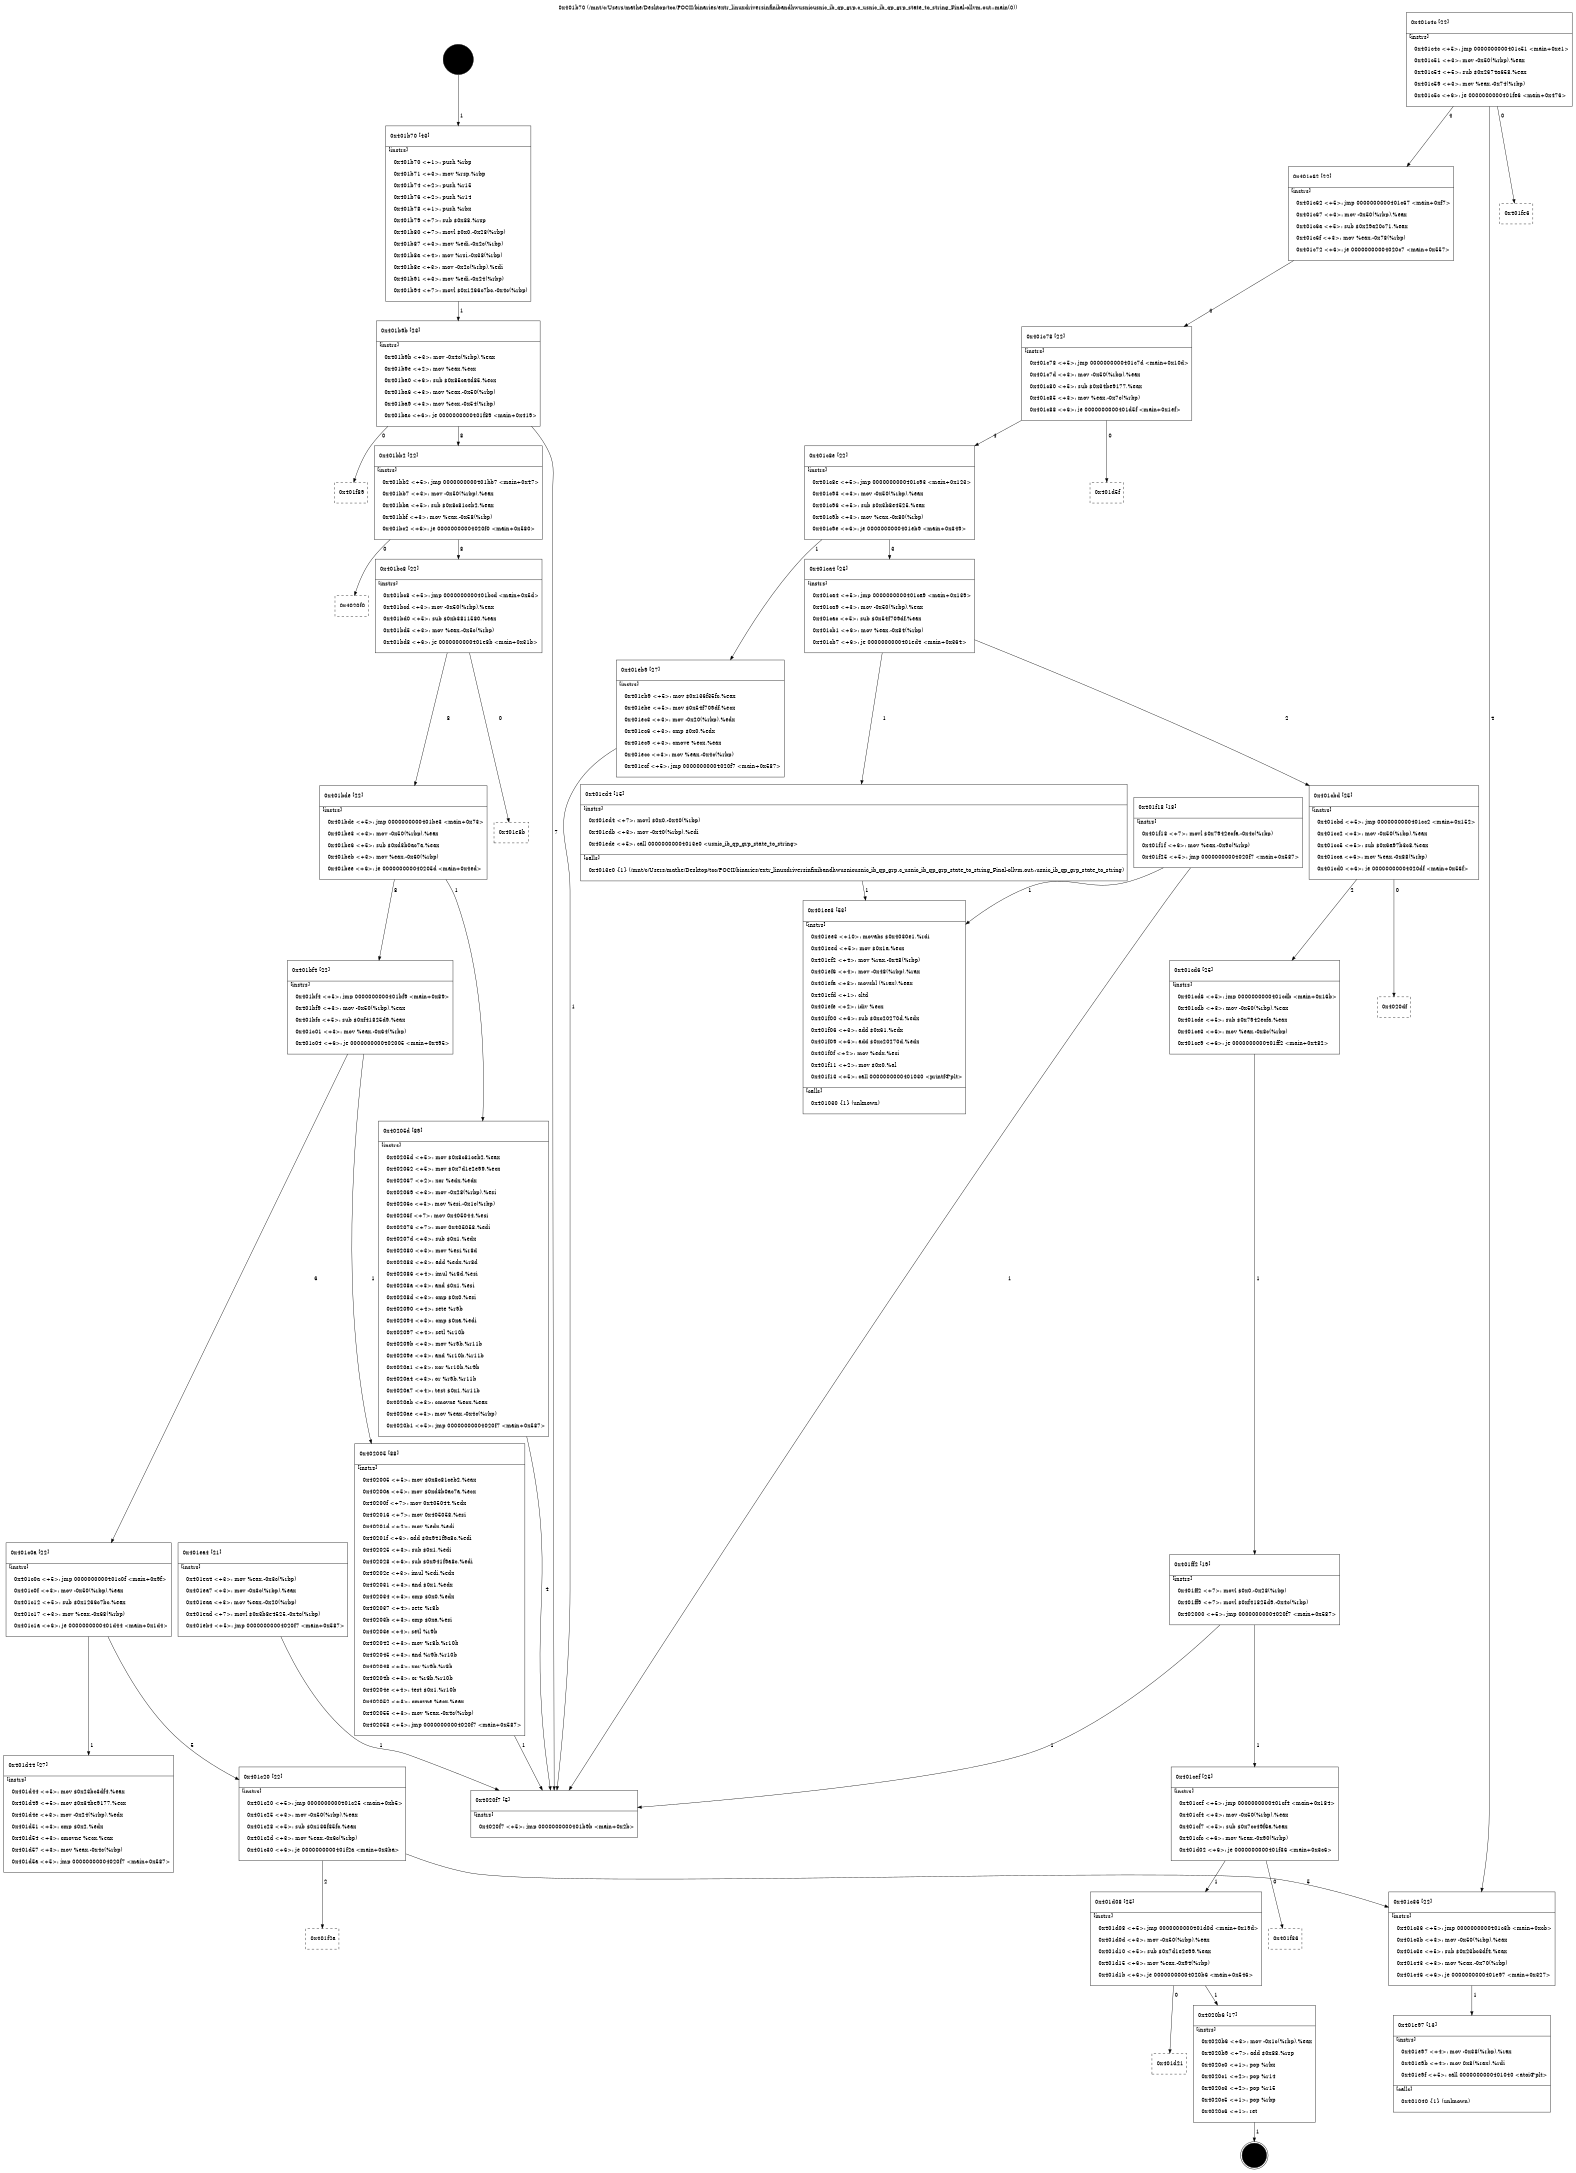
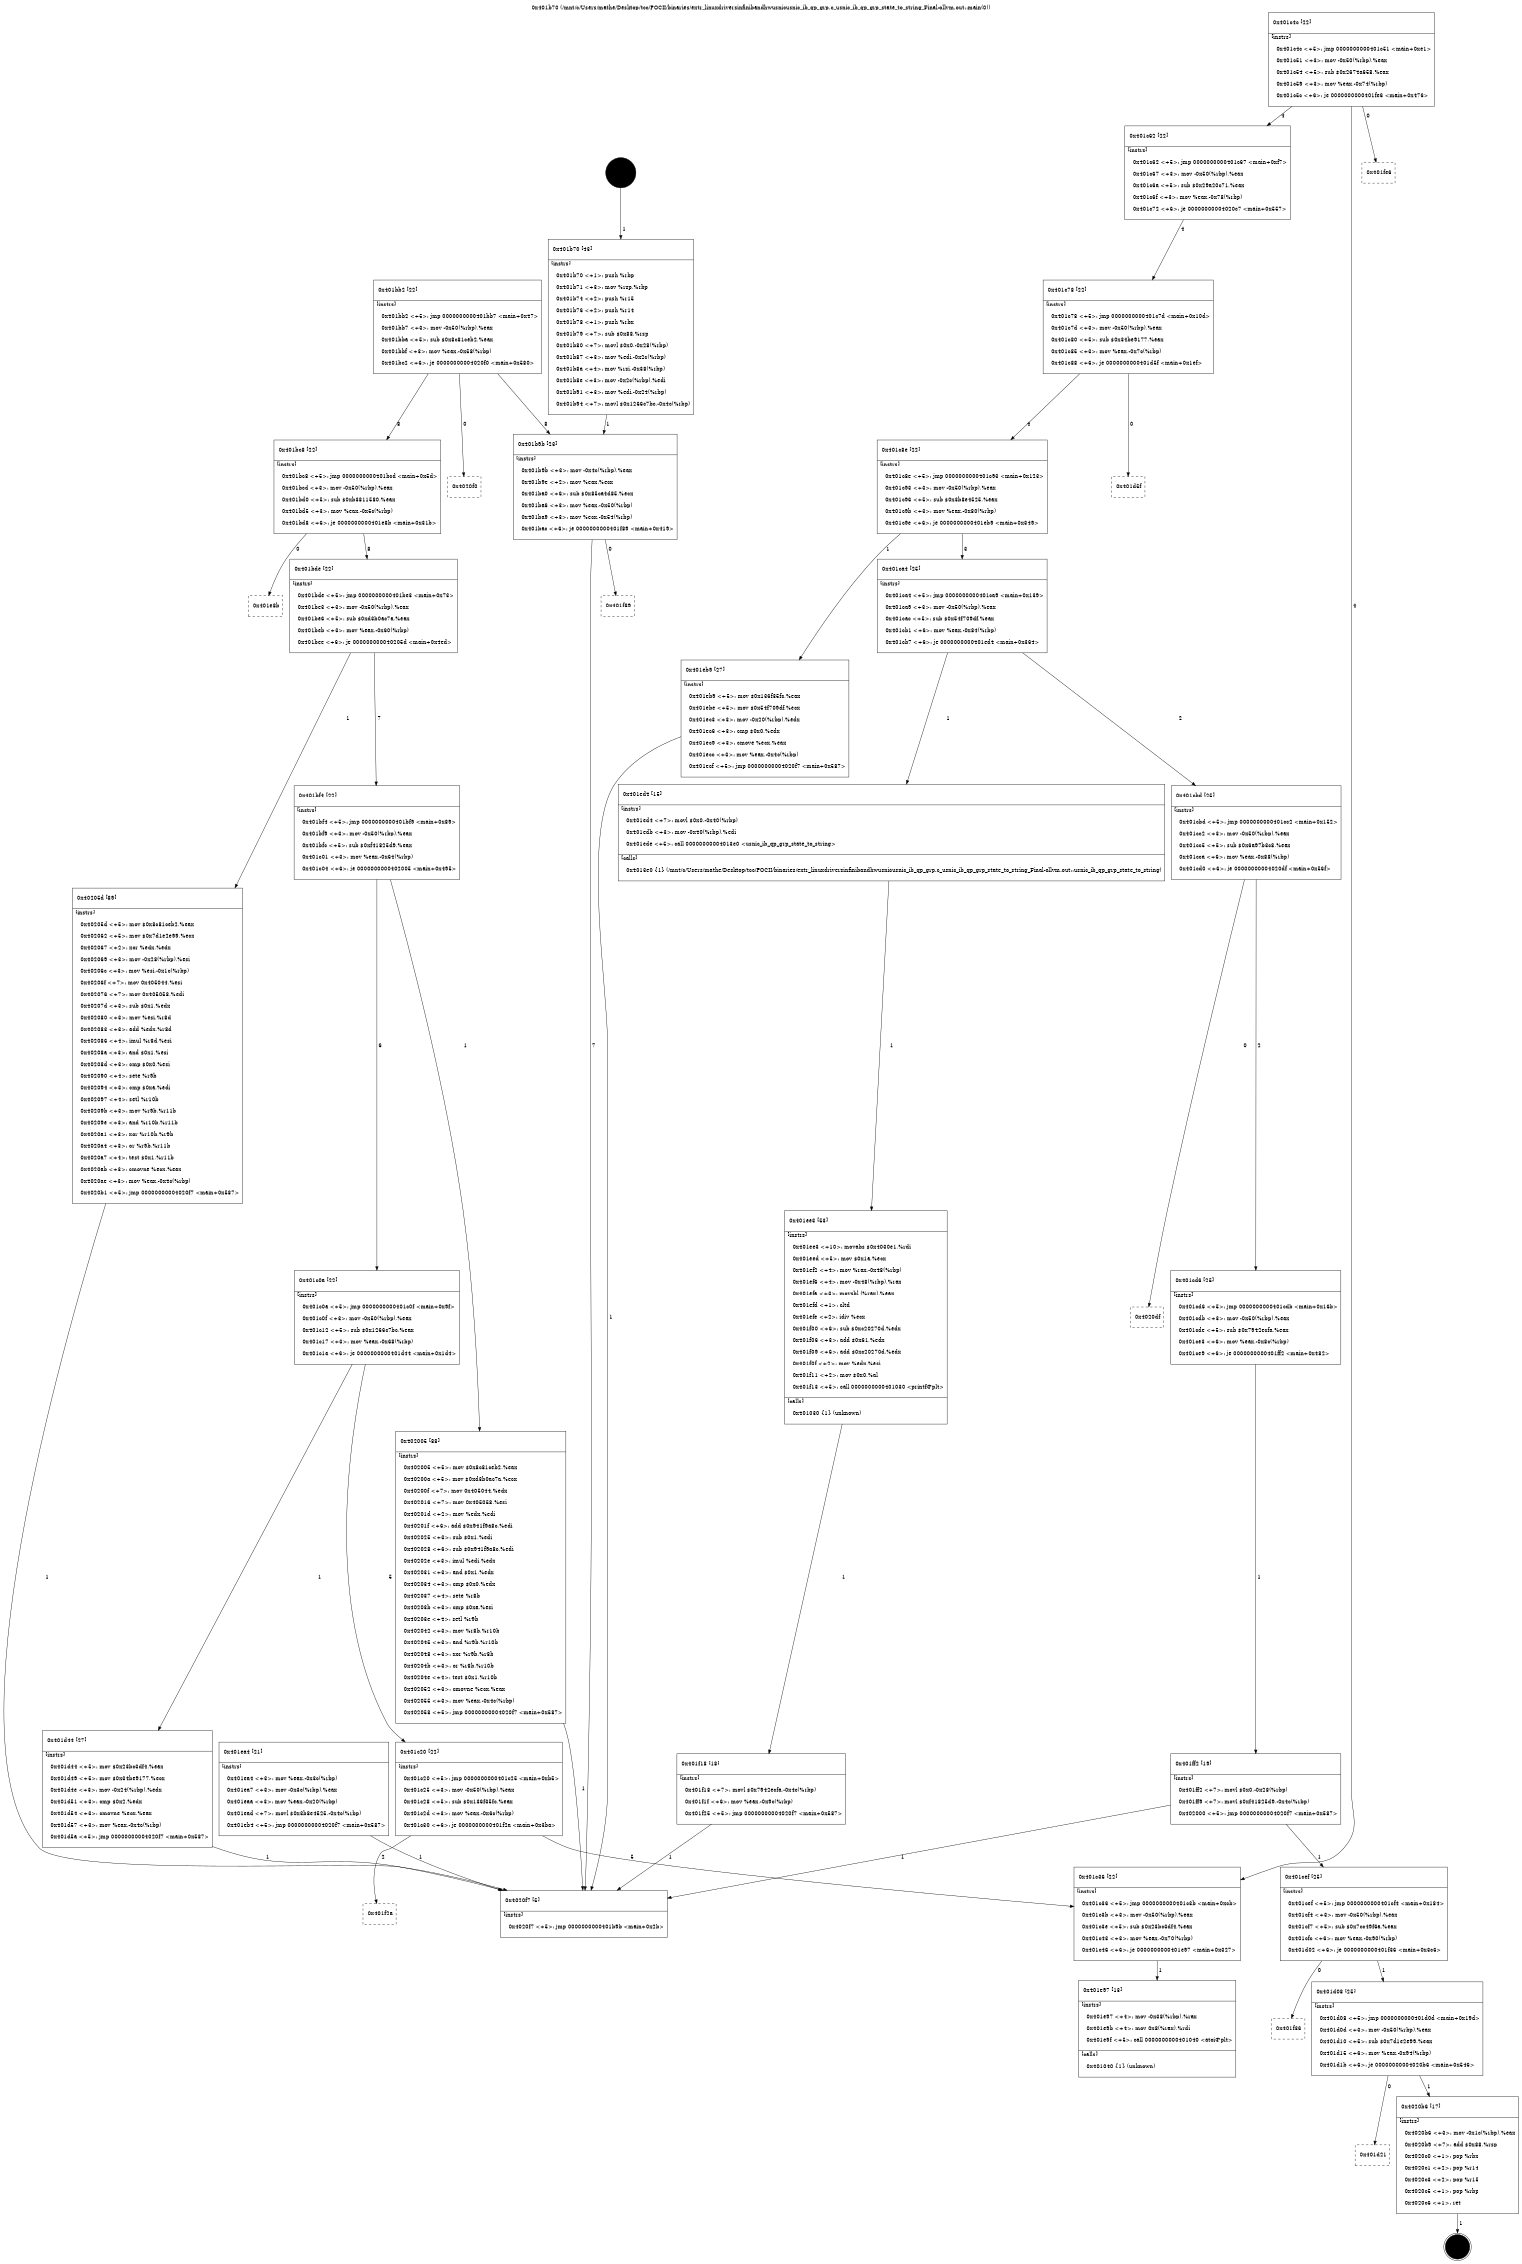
edge "0x401b9b [23]" -> "0x401bb2 [22]": reversed
edge "0x401f18 [18]" -> "0x401ee3 [53]": reversed
edge "0x401bde [22]" -> "0x401bf4 [22]": label " 8" -> " 7"
edge "0x40205d [89]" -> "0x4020f7 [5]": label " 4" -> " 1"
edge "0x401d44 [27]" -> "0x4020f7 [5]": added, label "1"
